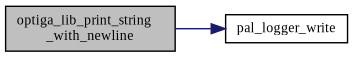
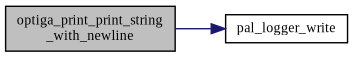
node "optiga_lib_print_string _with_newline": label "optiga_lib_print_string _with_newline" -> "optiga_print_print_string _with_newline"
